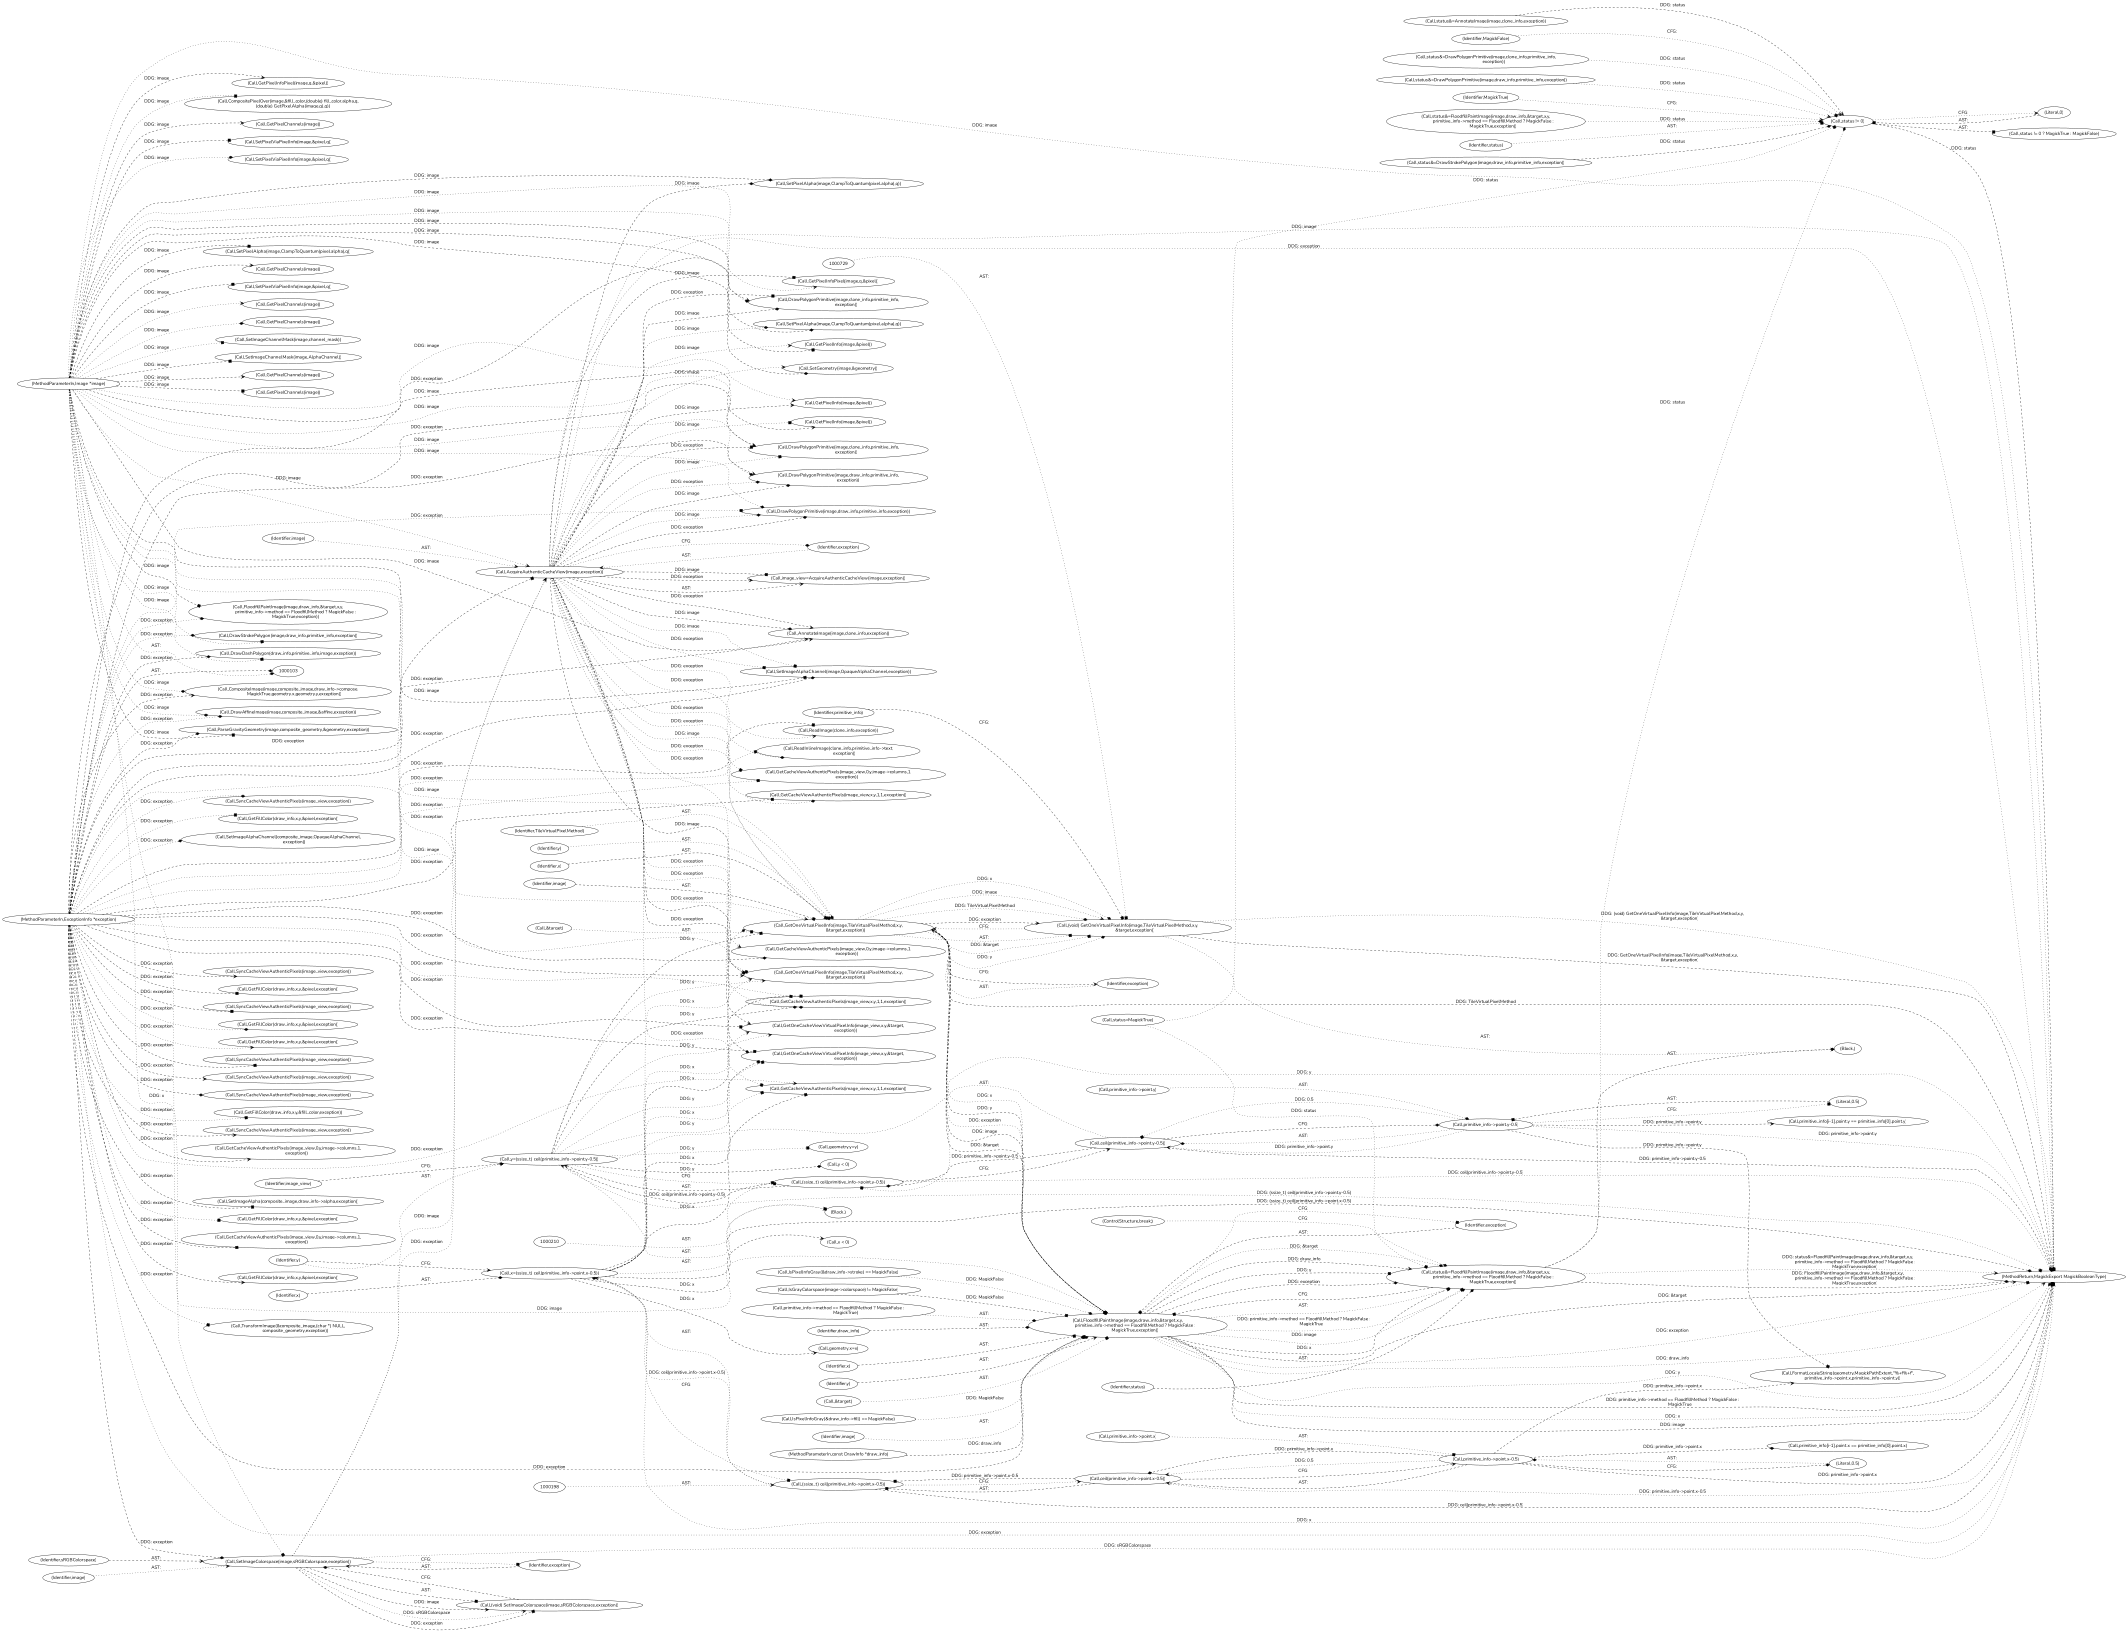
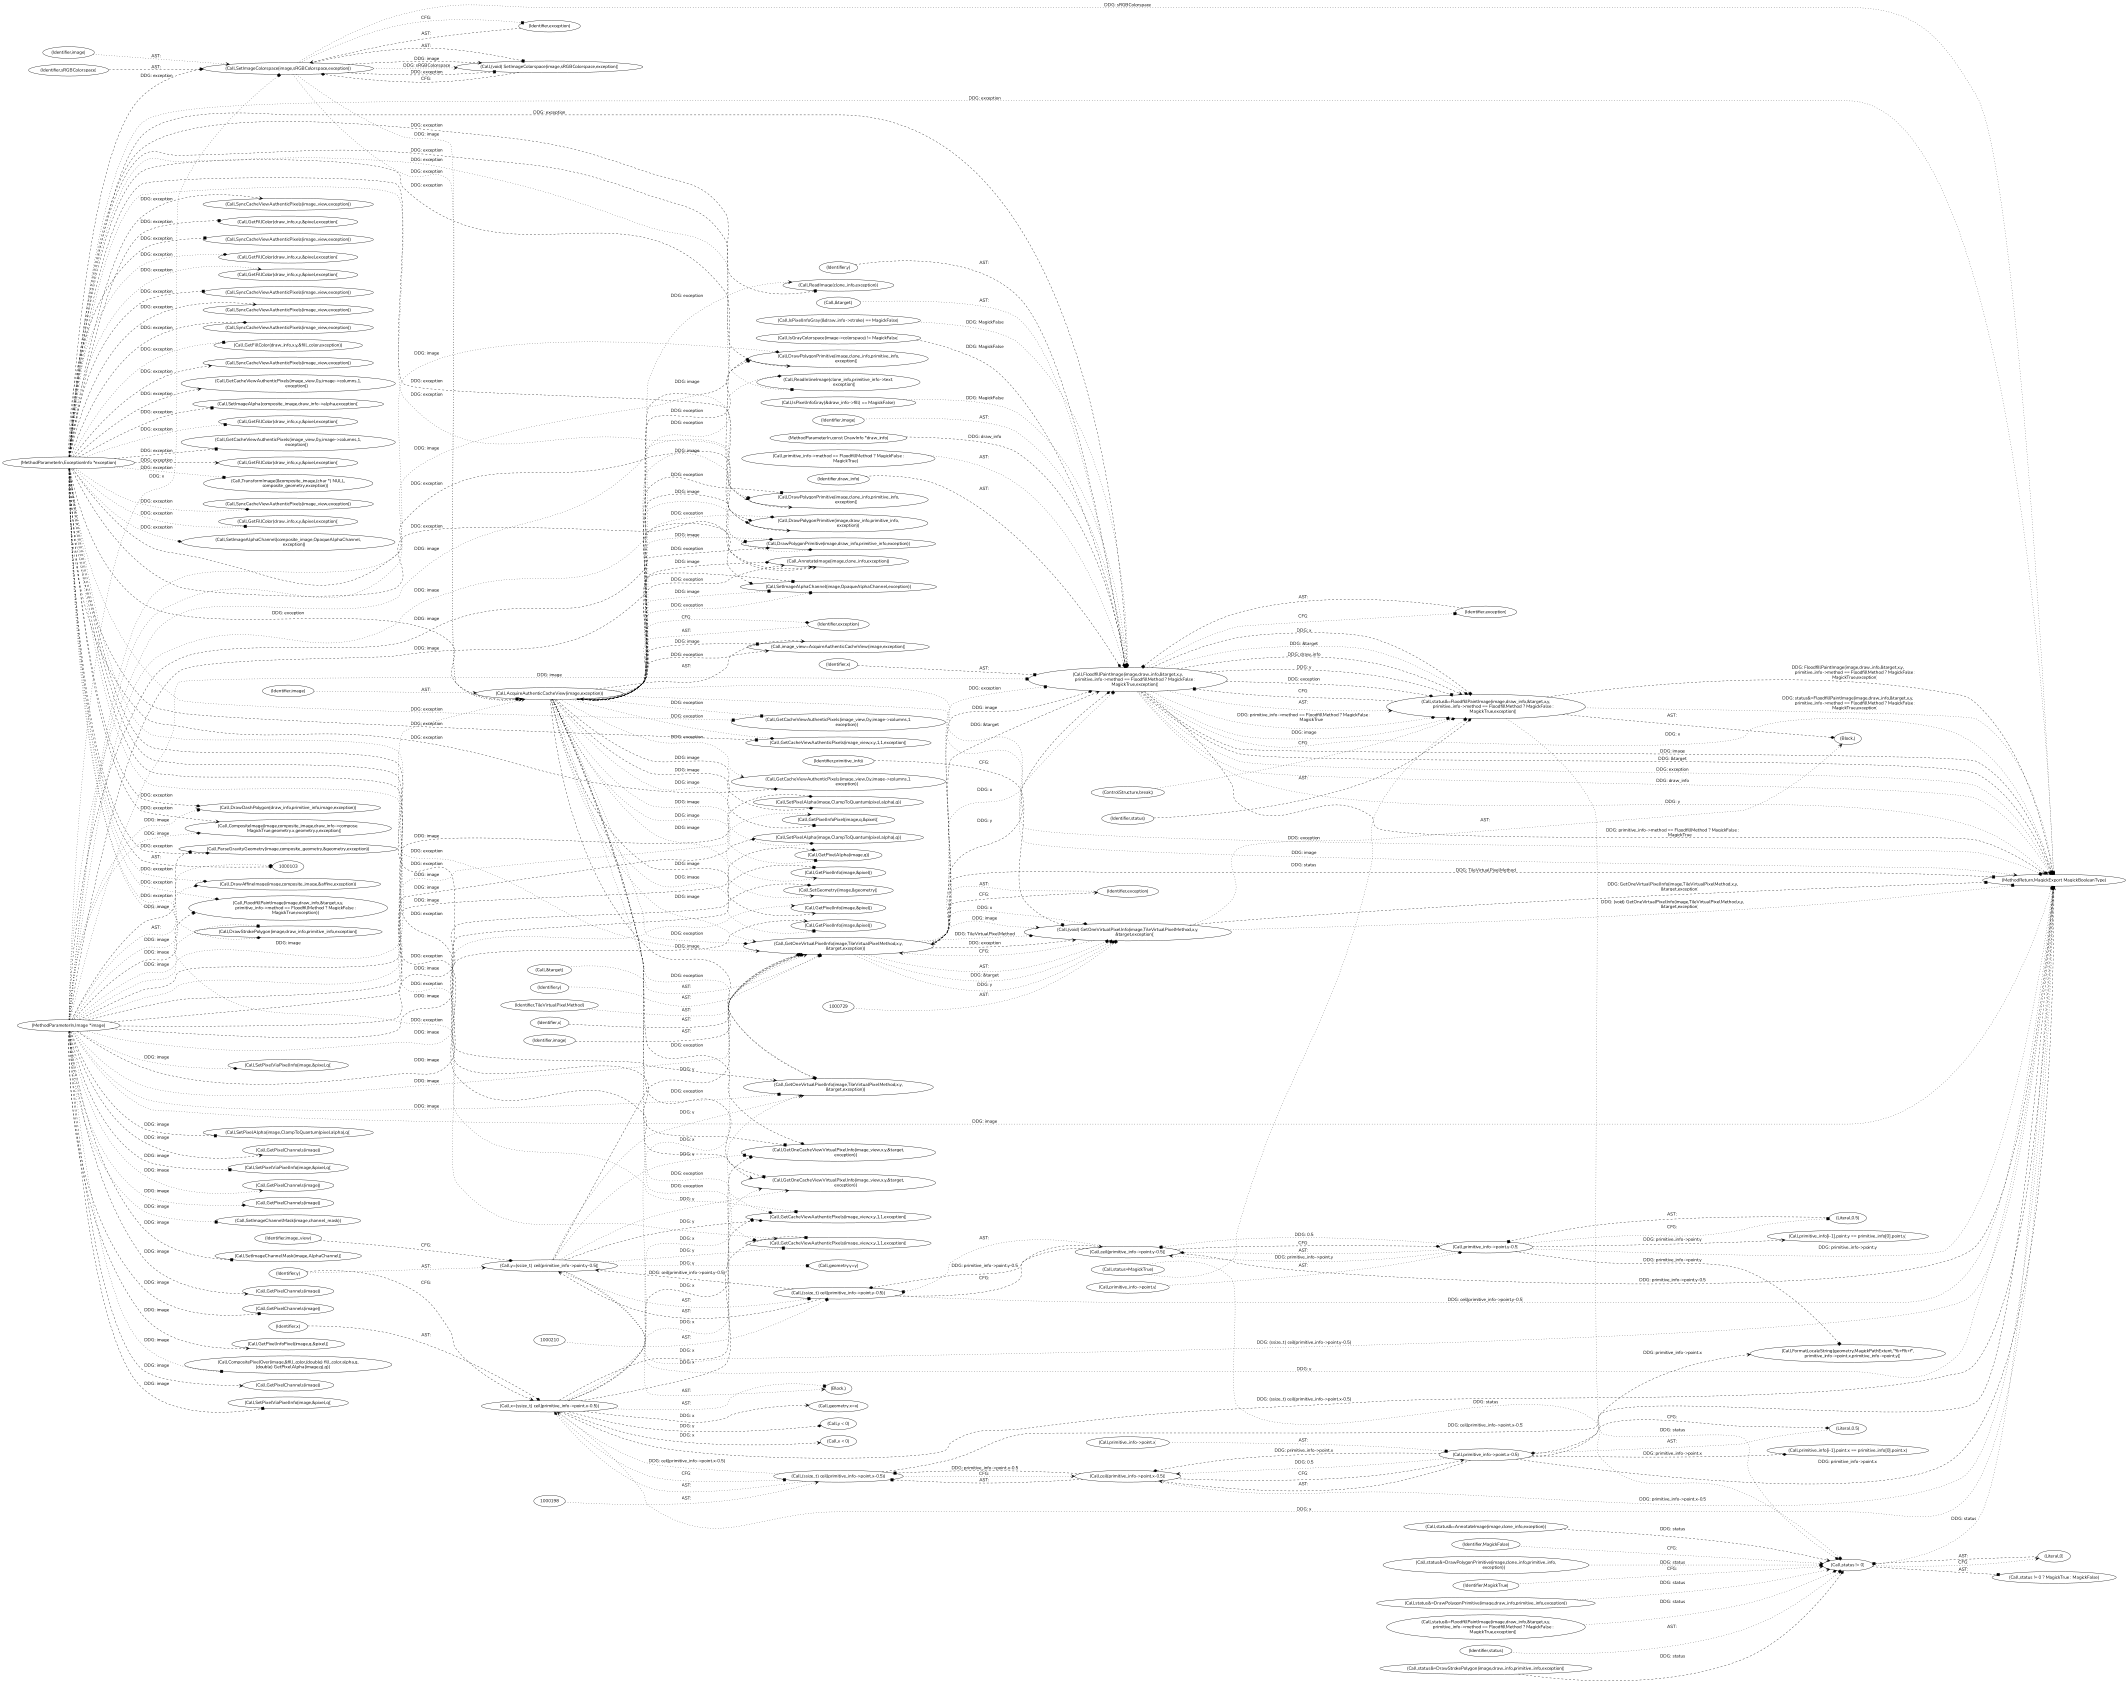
edge "(Call,status != 0)" -> "(MethodReturn,MagickExport MagickBooleanType)": style dashed -> dotted
node "(Call,GetPixelAlpha(image,q))": added
edge "(Call,y=(ssize_t) ceil(primitive_info->point.y-0.5))" -> "(Call,y < 0)": now "(Call,x=(ssize_t) ceil(primitive_info->point.x-0.5))" -> "(Call,y < 0)"
edge "(Call,y=(ssize_t) ceil(primitive_info->point.y-0.5))" -> "(Call,(ssize_t) ceil(primitive_info->point.y-0.5))": label "CFG: " -> "AST: "
